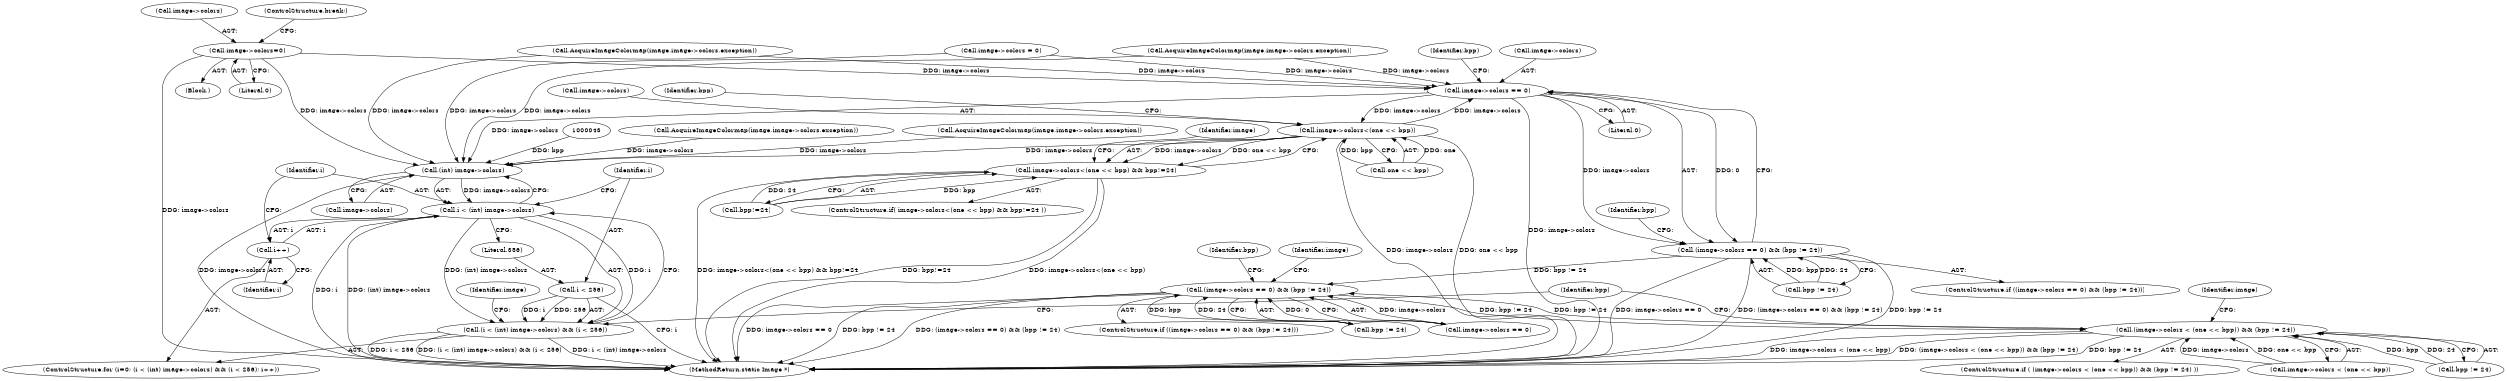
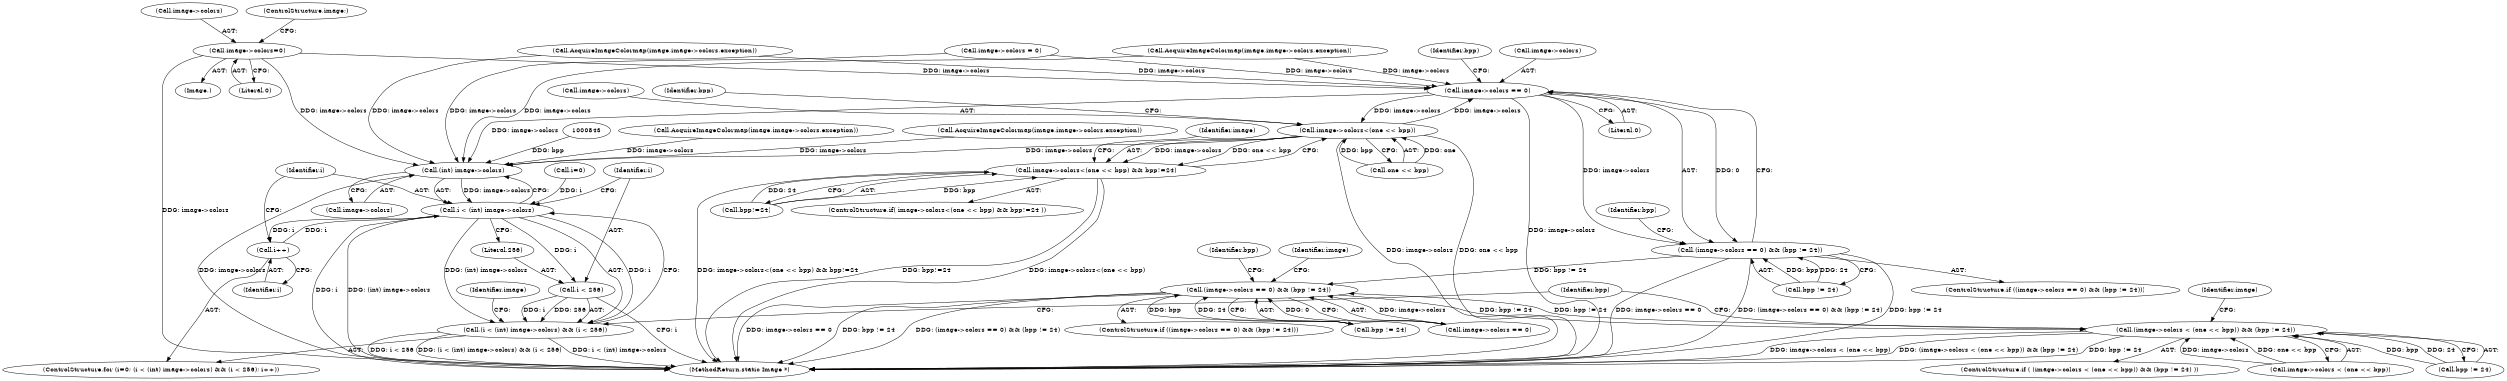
node "(ControlStructure,break;)": label "(ControlStructure,break;)" -> "(ControlStructure,image;)"
node "(Block,)": label "(Block,)" -> "(Image,)"
node "1000043": label "1000043" -> "1000843"
node "(Call,i=0)": added
edge "(Call,i < (int) image->colors)" -> "(Call,i++)": label "AST: i" -> "DDG: i"
edge "(Call,i++)" -> "(Call,i < (int) image->colors)": label "AST: i" -> "DDG: i"
edge "(Call,i < (int) image->colors)" -> "(Call,i < 256)": added, label "DDG: i"
node "(Literal,356)": label "(Literal,356)" -> "(Literal,256)"
